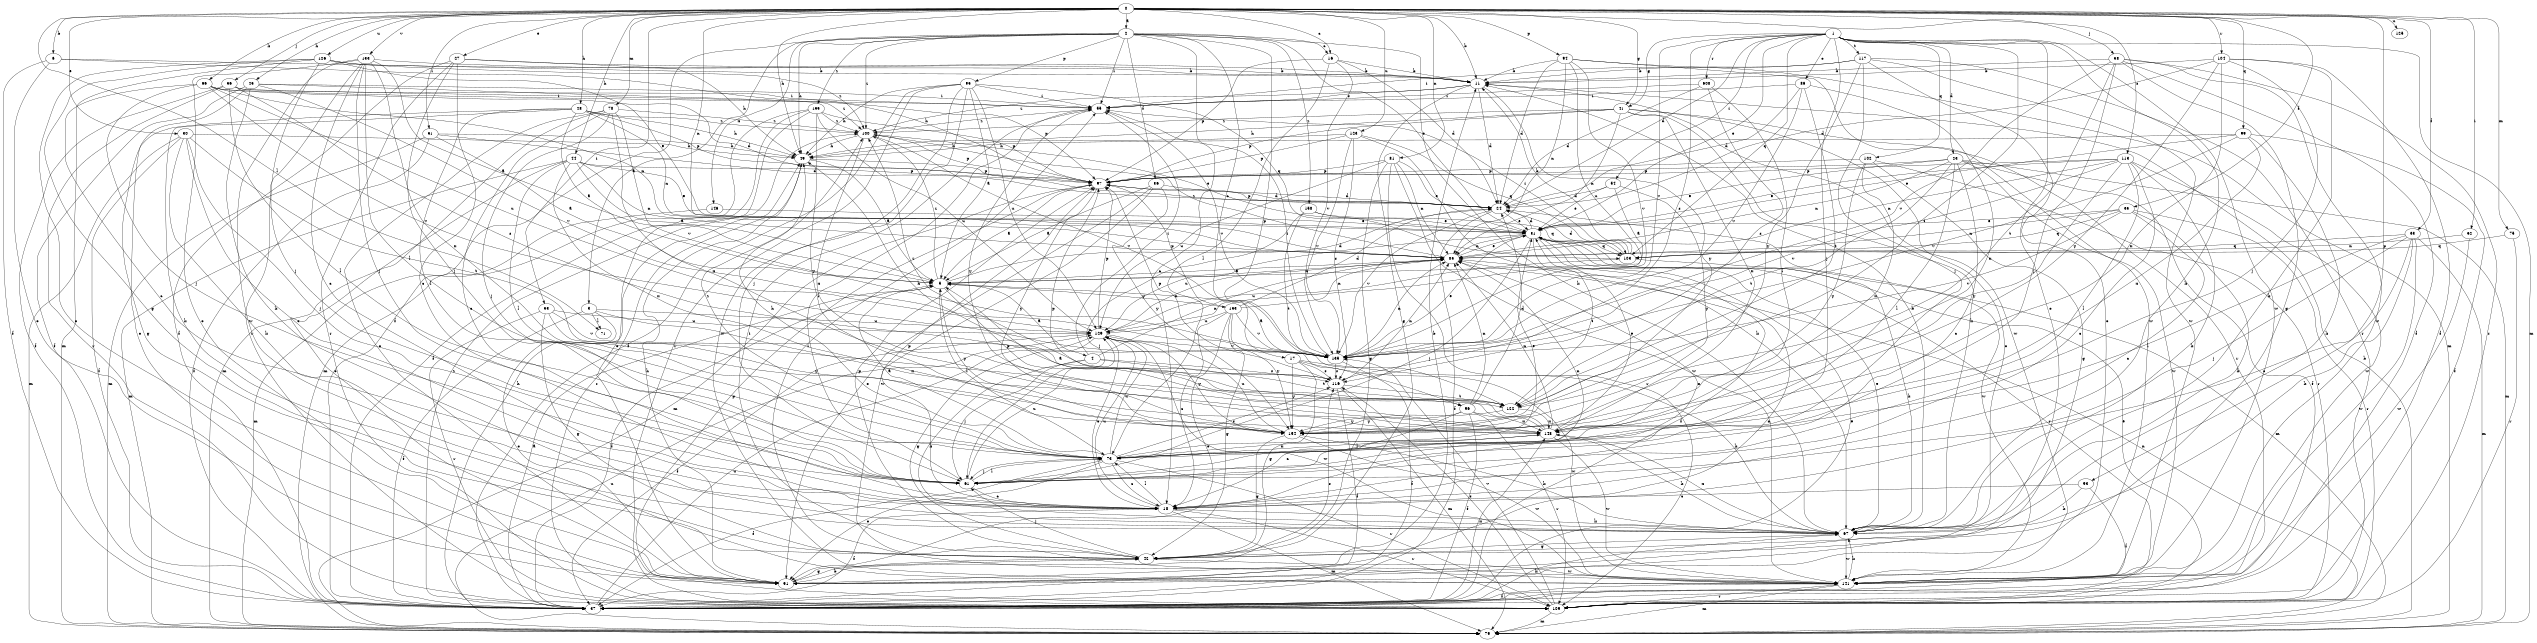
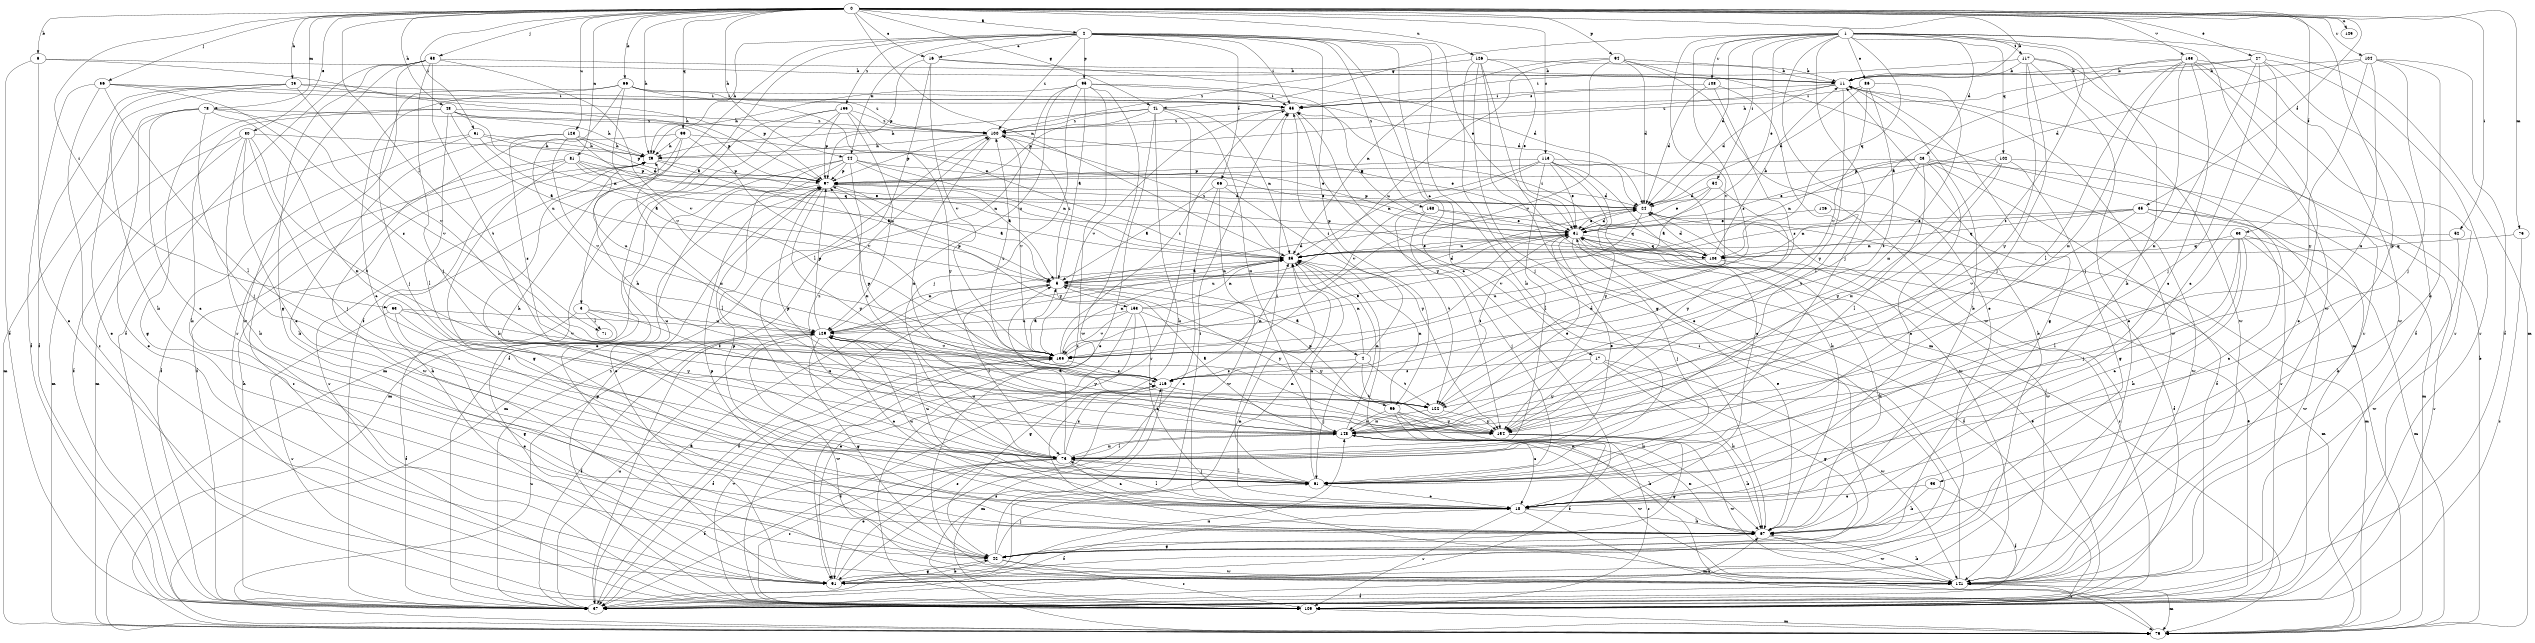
edge "2" -> "146": now "2" -> "44"
node "608": label "608" -> "108"
edge "27" -> "148": added, label "x"
edge "42" -> "109": added, label "r"
